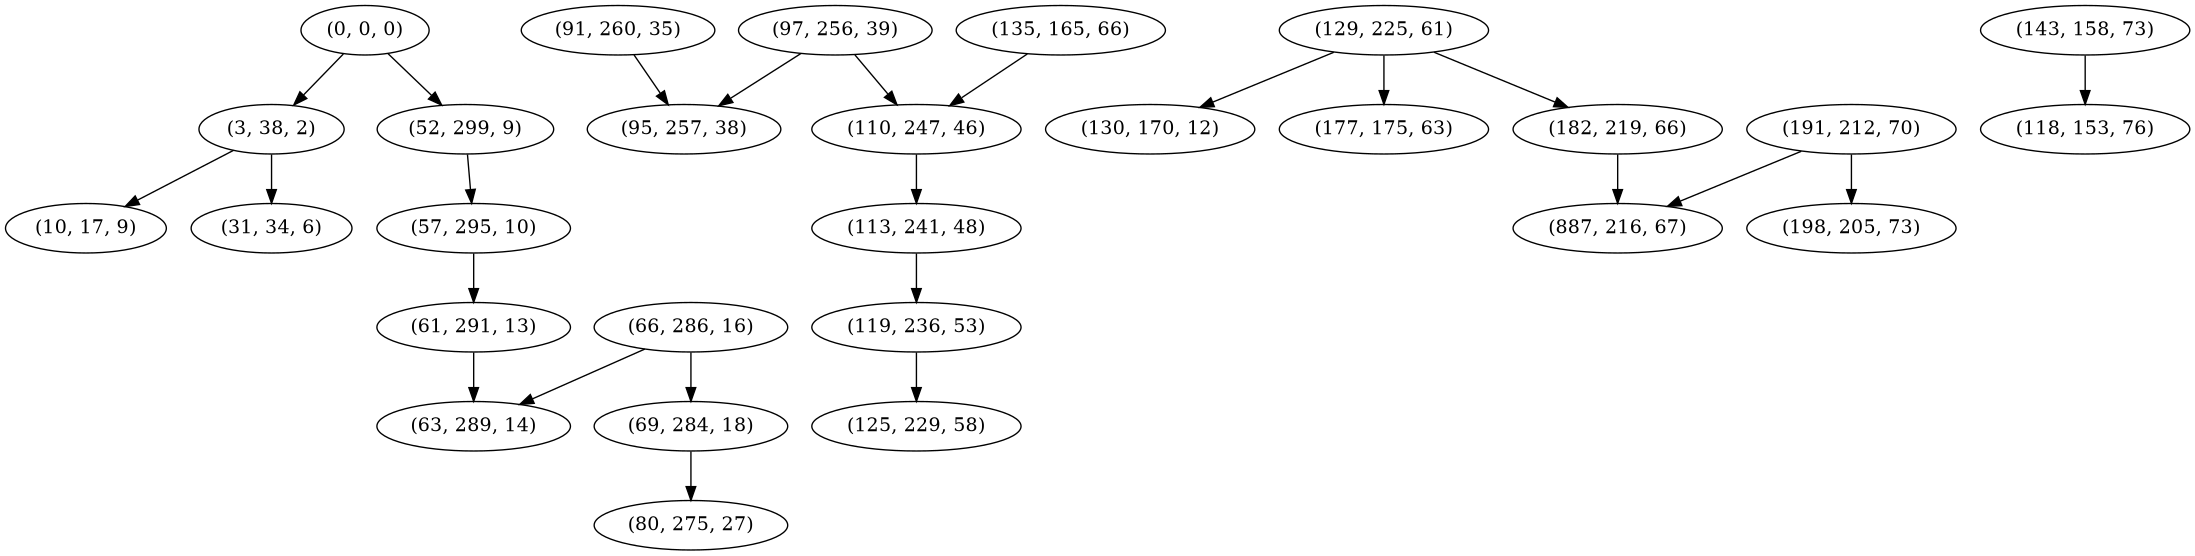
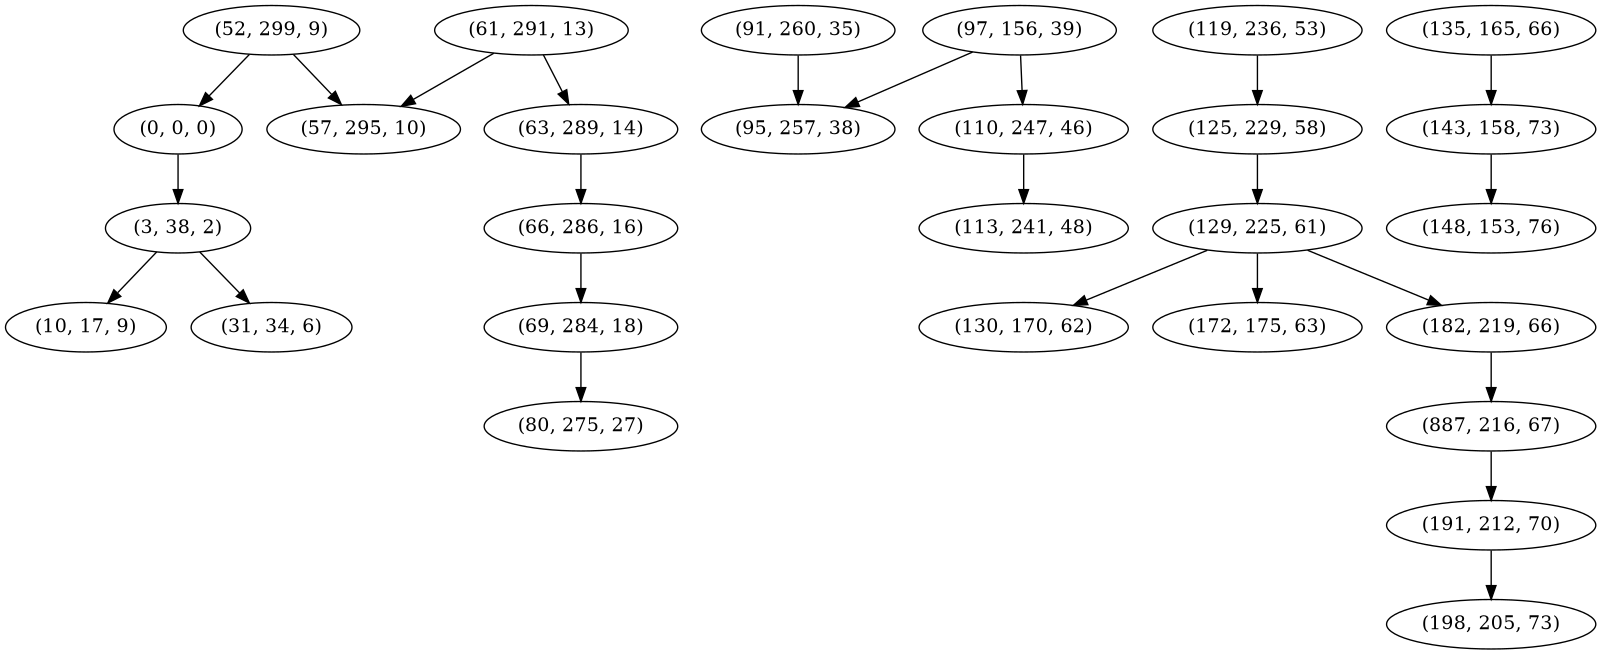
node "(97, 256, 39)": label "(97, 256, 39)" -> "(97, 156, 39)"
edge "(0, 0, 0)" -> "(52, 299, 9)": reversed
edge "(135, 165, 66)" -> "(110, 247, 46)": now "(135, 165, 66)" -> "(143, 158, 73)"
node "(130, 170, 12)": label "(130, 170, 12)" -> "(130, 170, 62)"
node "(177, 175, 63)": label "(177, 175, 63)" -> "(172, 175, 63)"
node "(118, 153, 76)": label "(118, 153, 76)" -> "(148, 153, 76)"
edge "(125, 229, 58)" -> "(129, 225, 61)": added
edge "(191, 212, 70)" -> "(887, 216, 67)": reversed
edge "(57, 295, 10)" -> "(61, 291, 13)": reversed
edge "(113, 241, 48)" -> "(119, 236, 53)": removed
edge "(66, 286, 16)" -> "(63, 289, 14)": reversed
